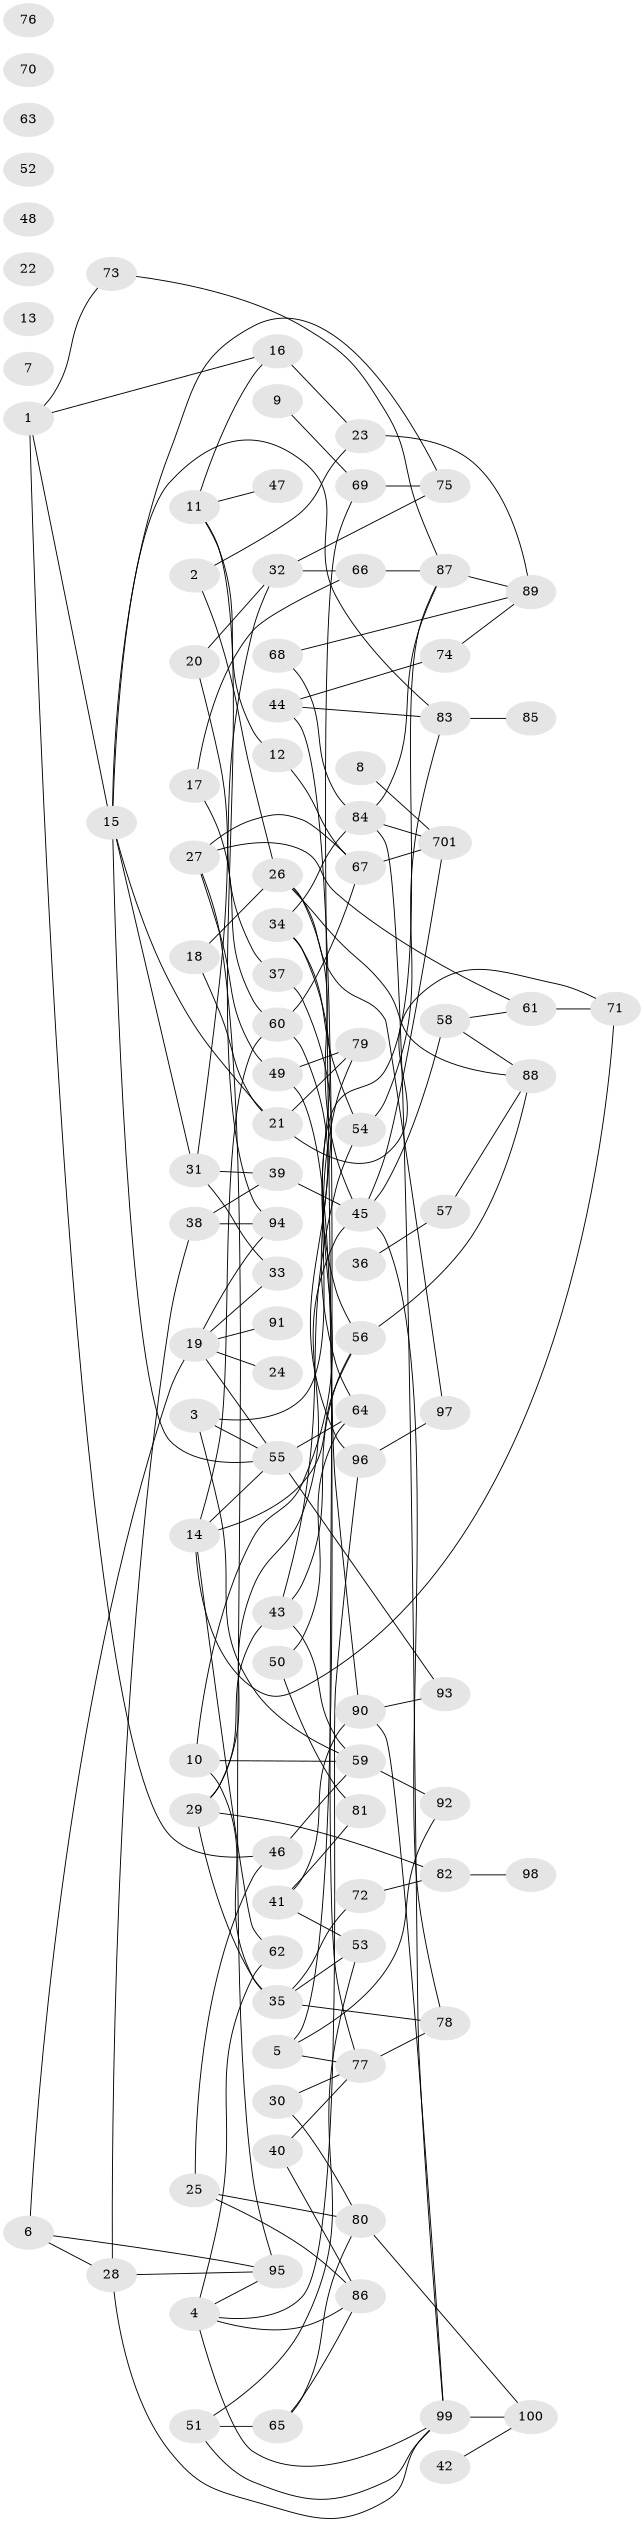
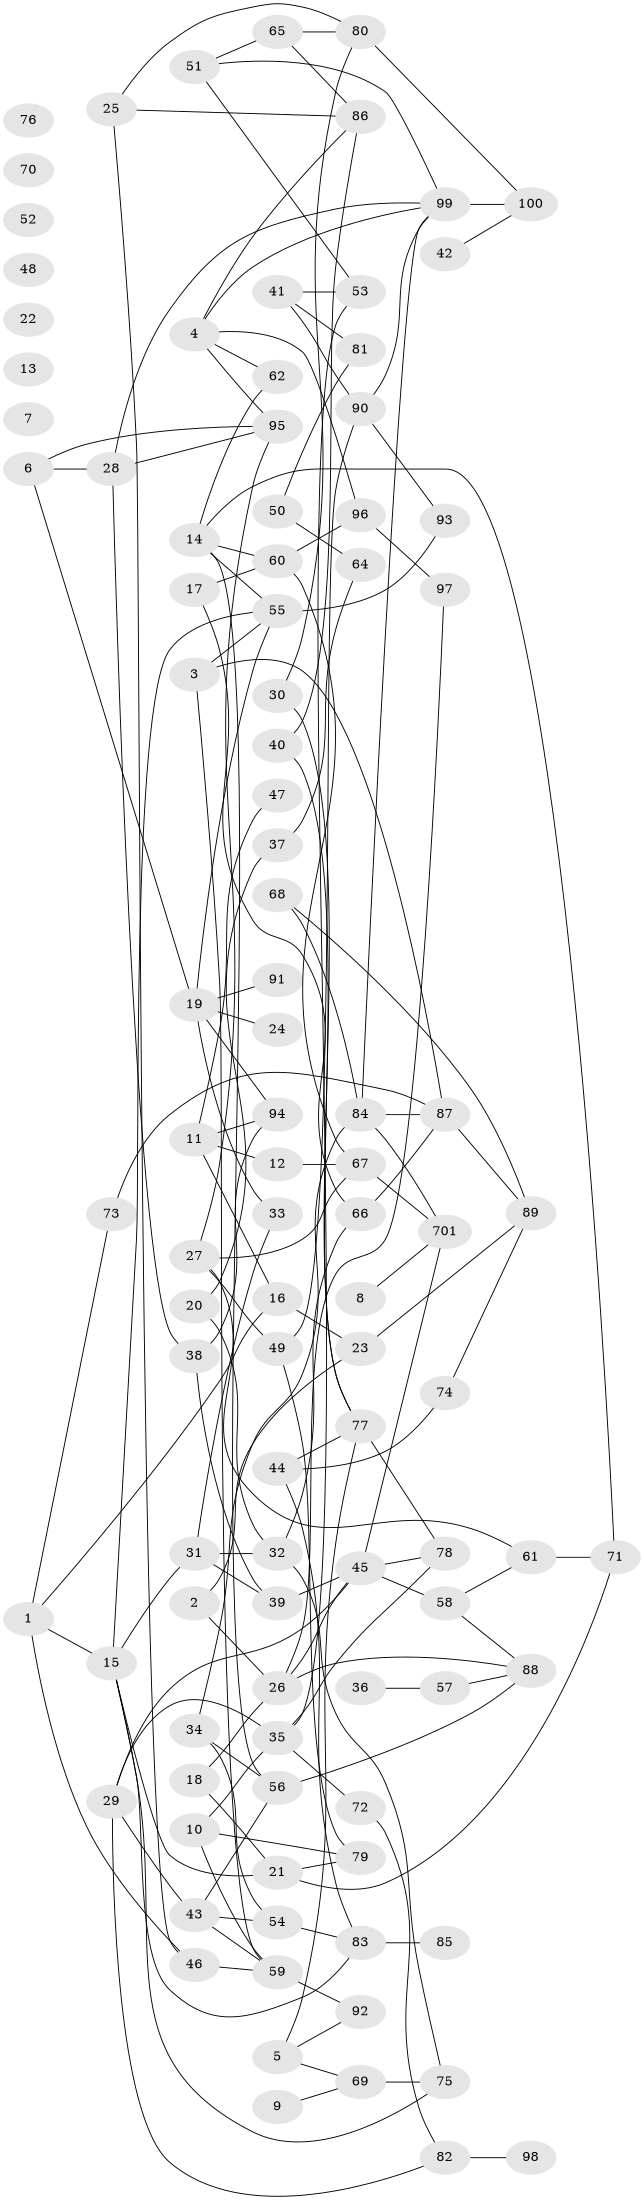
node "63": removed
edge "64" -- "55": removed
